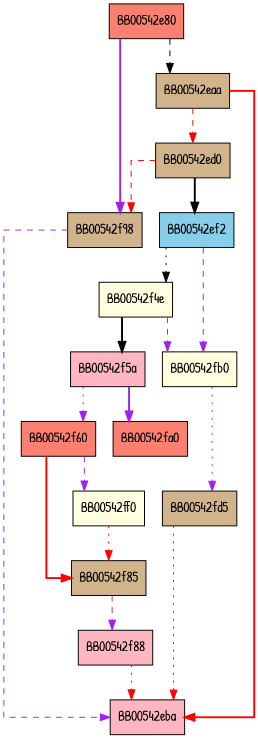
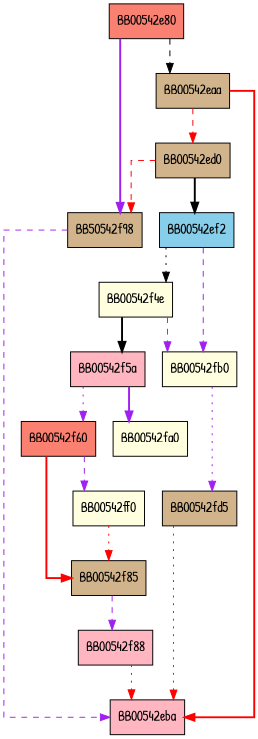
node "BB00542f98": label "BB00542f98" -> "BB50542f98"
node "BB00542fa0": fillcolor salmon -> lightyellow
